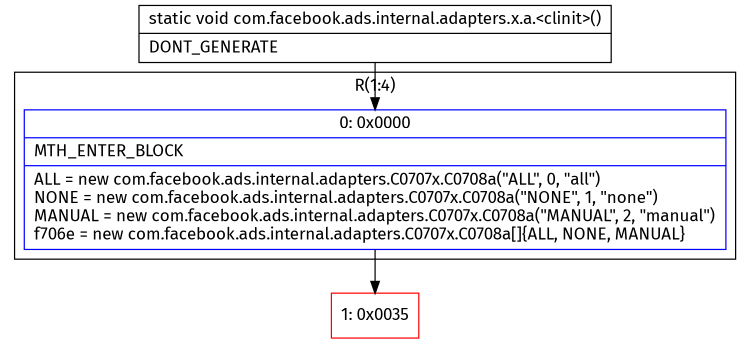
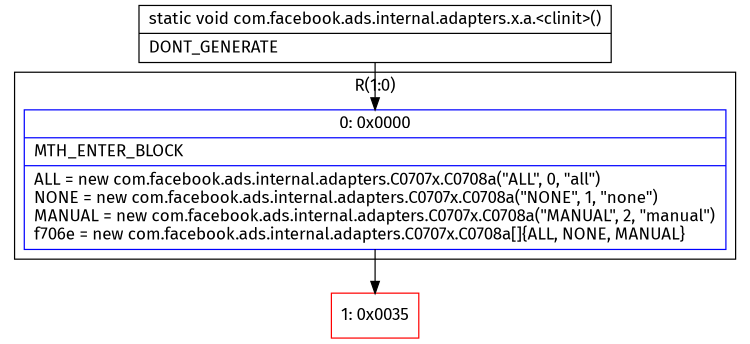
cluster "R(1:4)": label "R(1:4)" -> "R(1:0)"
